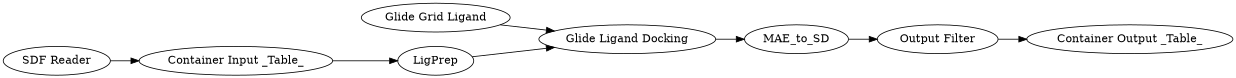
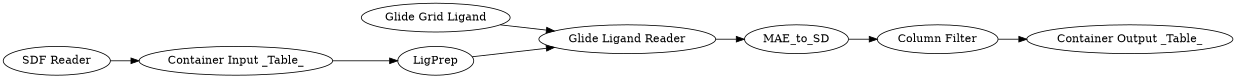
node "Glide Ligand Docking": label "Glide Ligand Docking" -> "Glide Ligand Reader"
node "Output Filter": label "Output Filter" -> "Column Filter"
